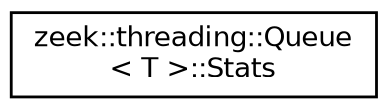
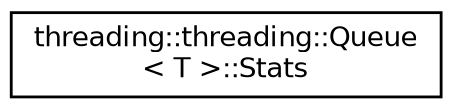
node "zeek::threading::Queue < T >::Stats": label "zeek::threading::Queue < T >::Stats" -> "threading::threading::Queue < T >::Stats"
